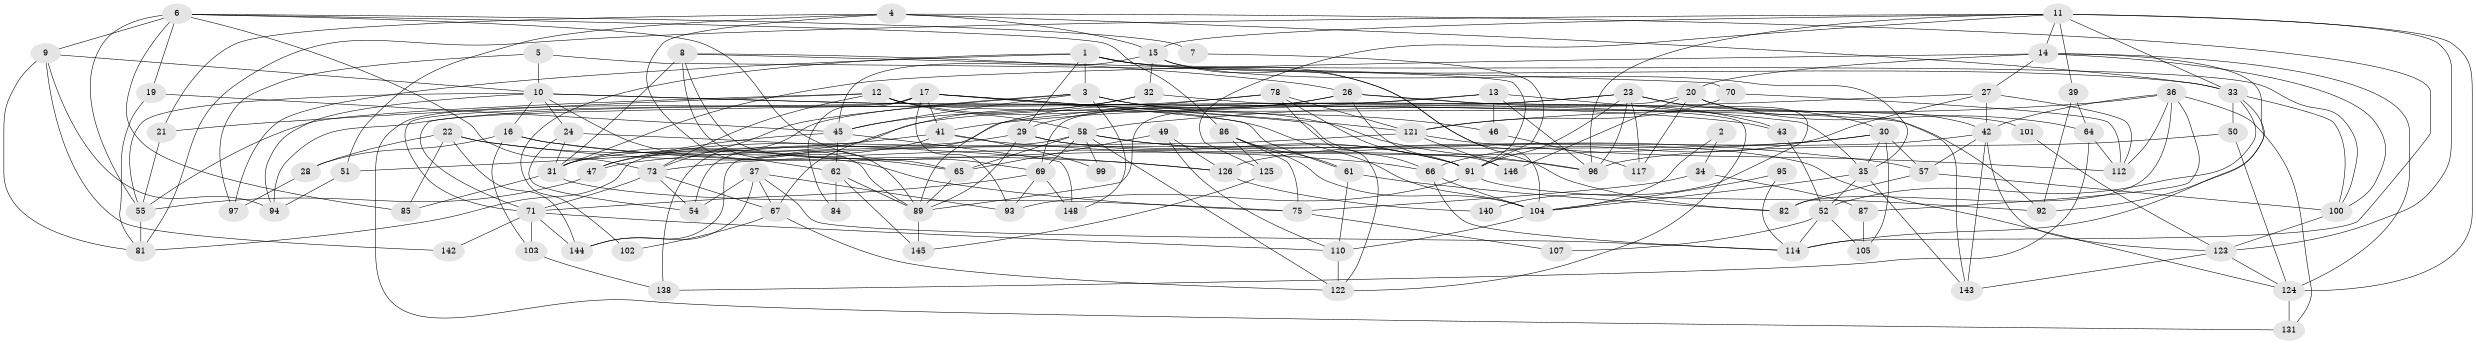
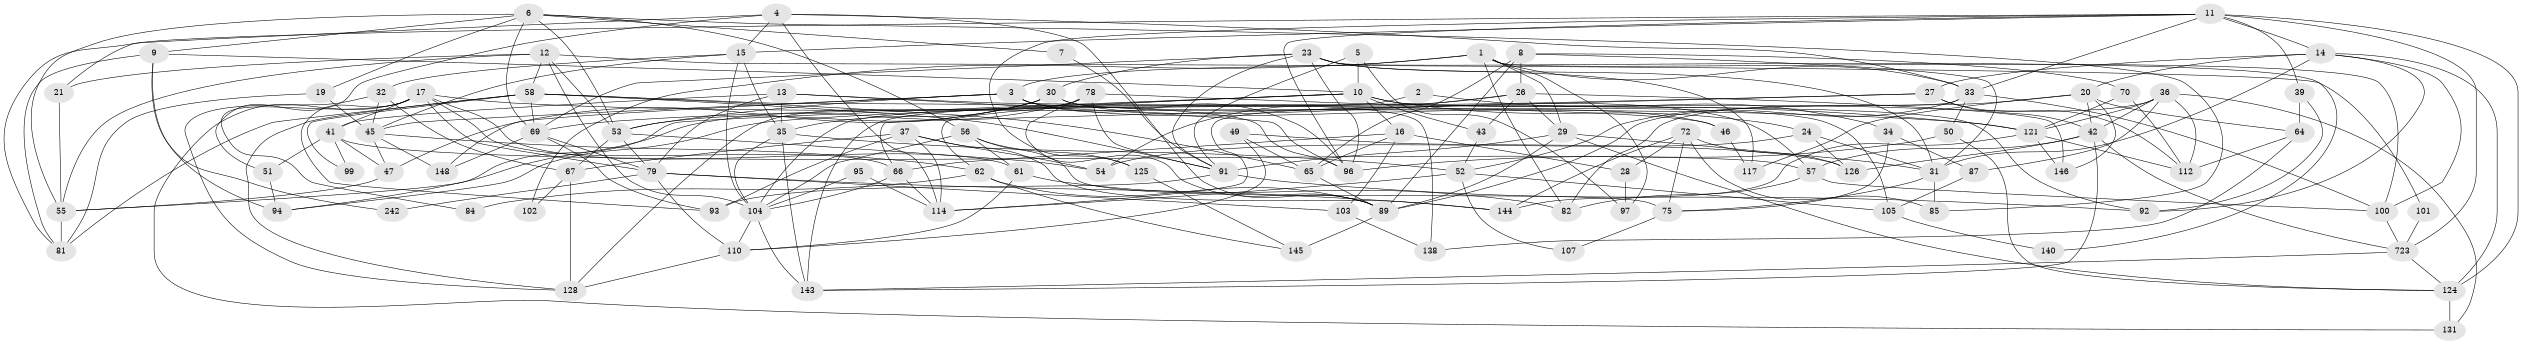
edge "27" -- "58": now "27" -- "69"
node "22": label "22" -> "72"
node "86": label "86" -> "56"
node "73": label "73" -> "53"
edge "126" -- "140": now "105" -- "140"
node "71": label "71" -> "79"
node "142": label "142" -> "242"
node "123": label "123" -> "723"
edge "104" -- "143": added
node "122": label "122" -> "128"
